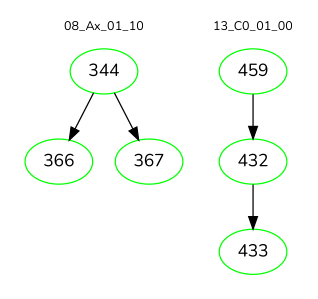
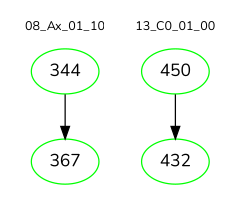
node "459": label "459" -> "450"
node "366": removed
node "433": removed
